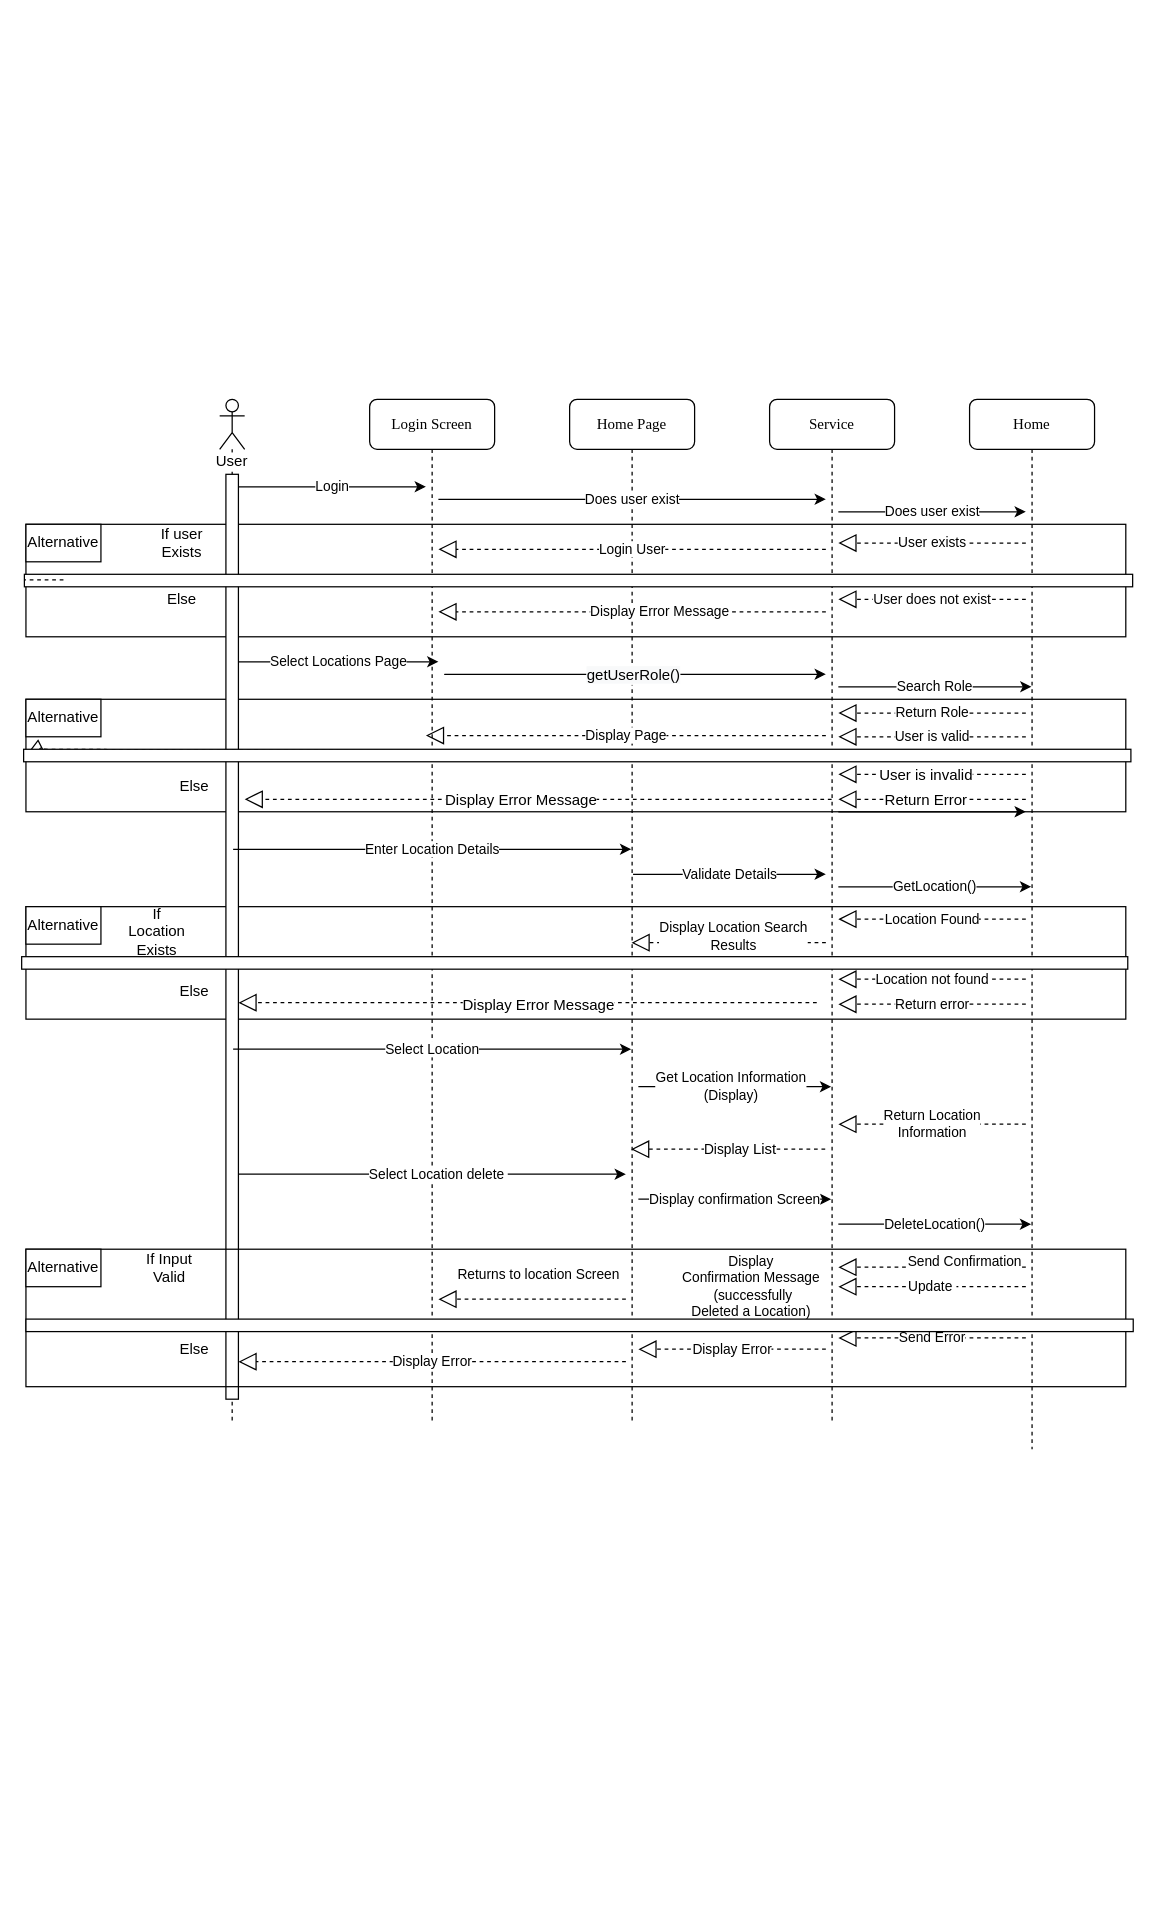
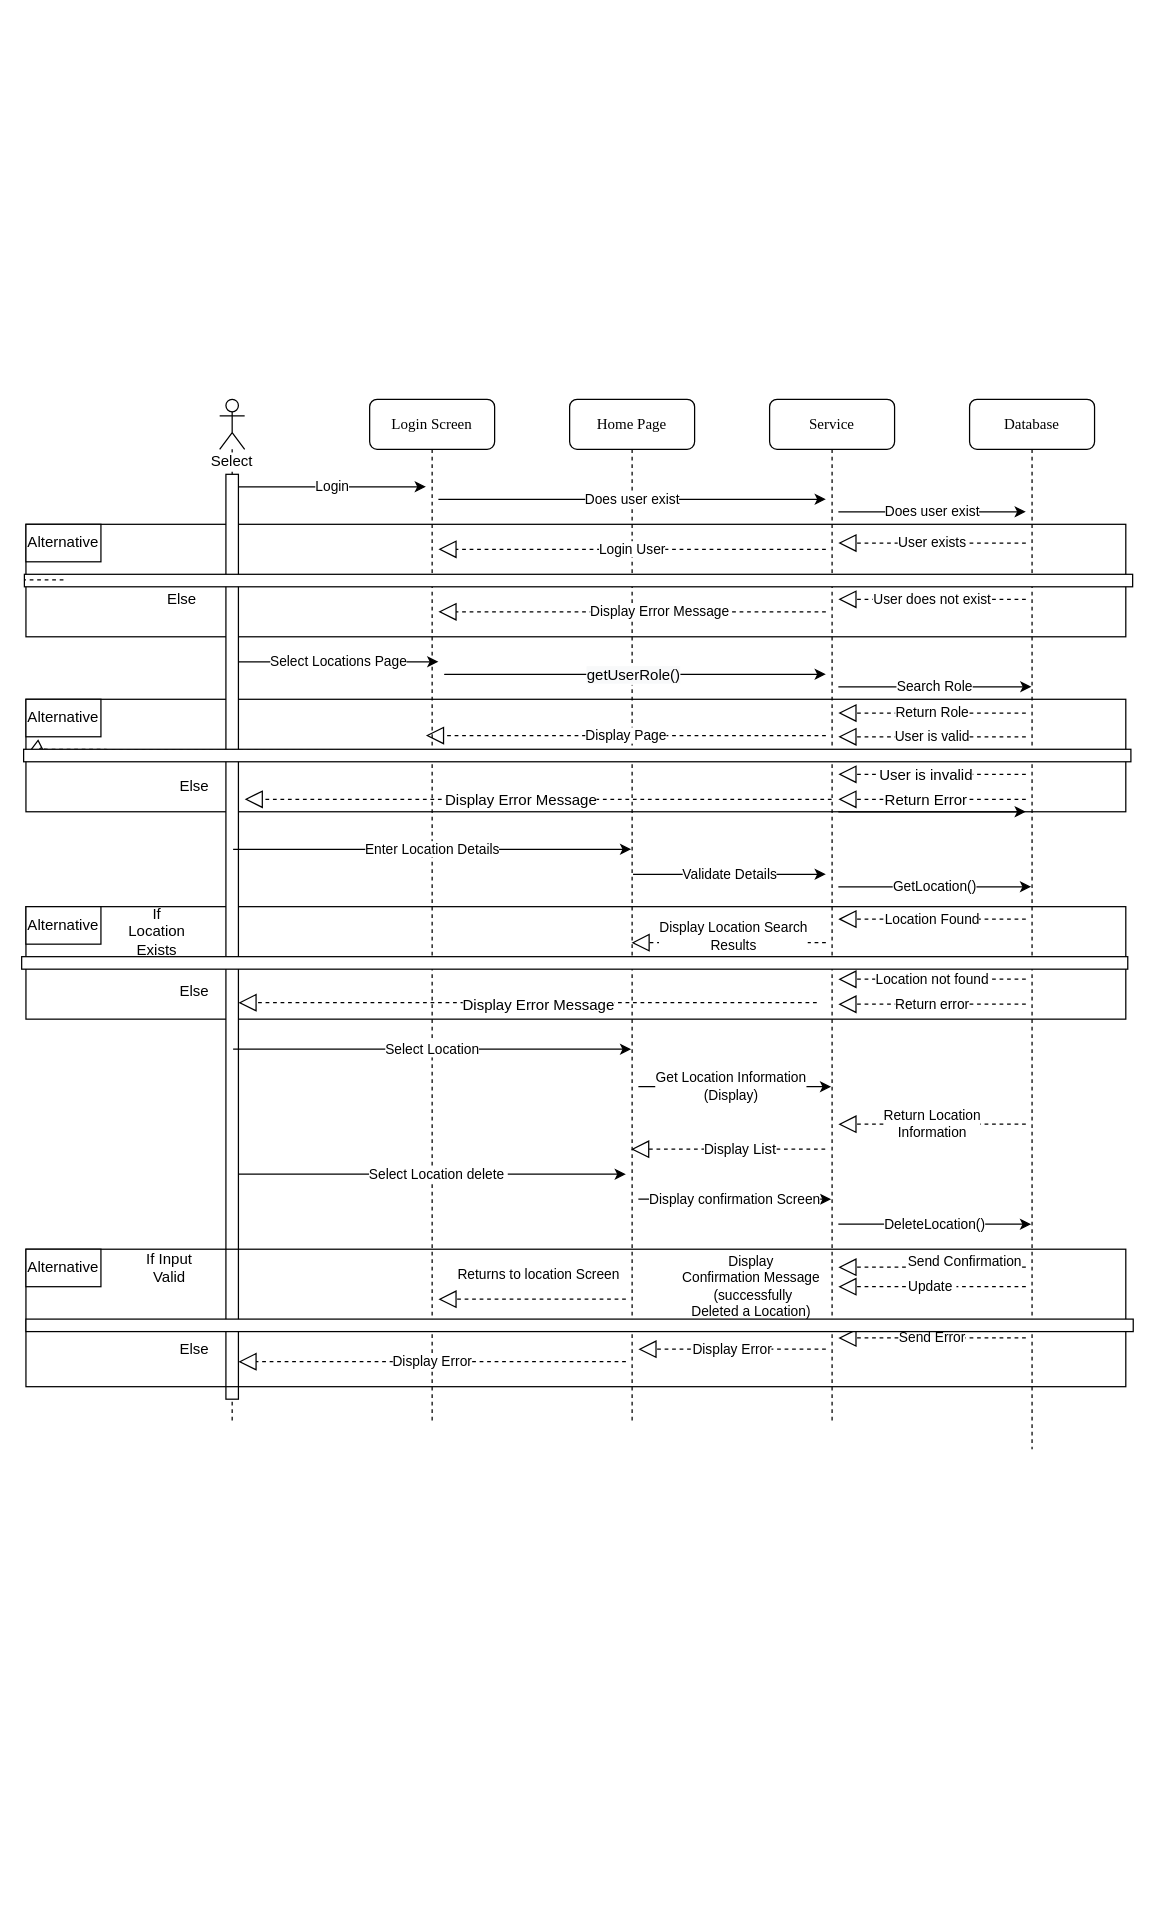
node "Home": label "Home" -> "Database"
node "User": label "User" -> "Select"
node "If user Exists": removed
